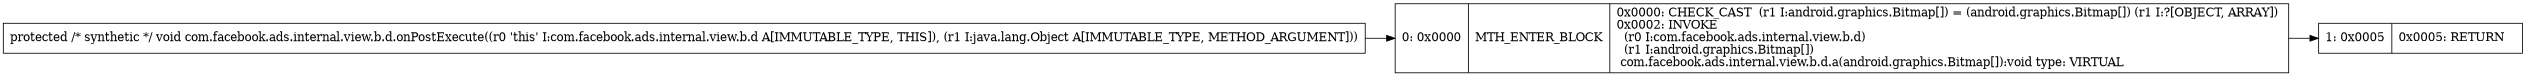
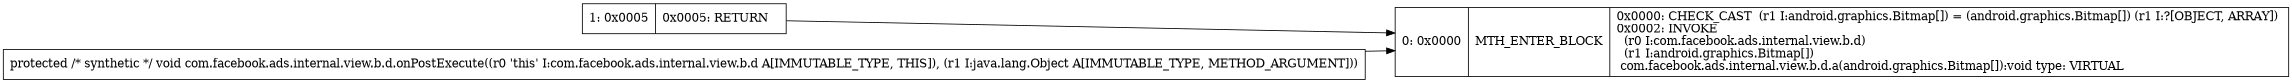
edge "0: 0x0000" -> "1: 0x0005": reversed
